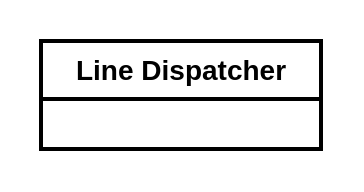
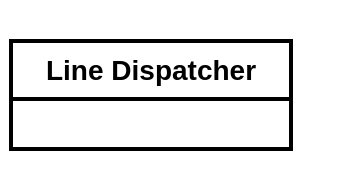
node "Line Dispatcher": moved (181, 95) -> (151, 95)
